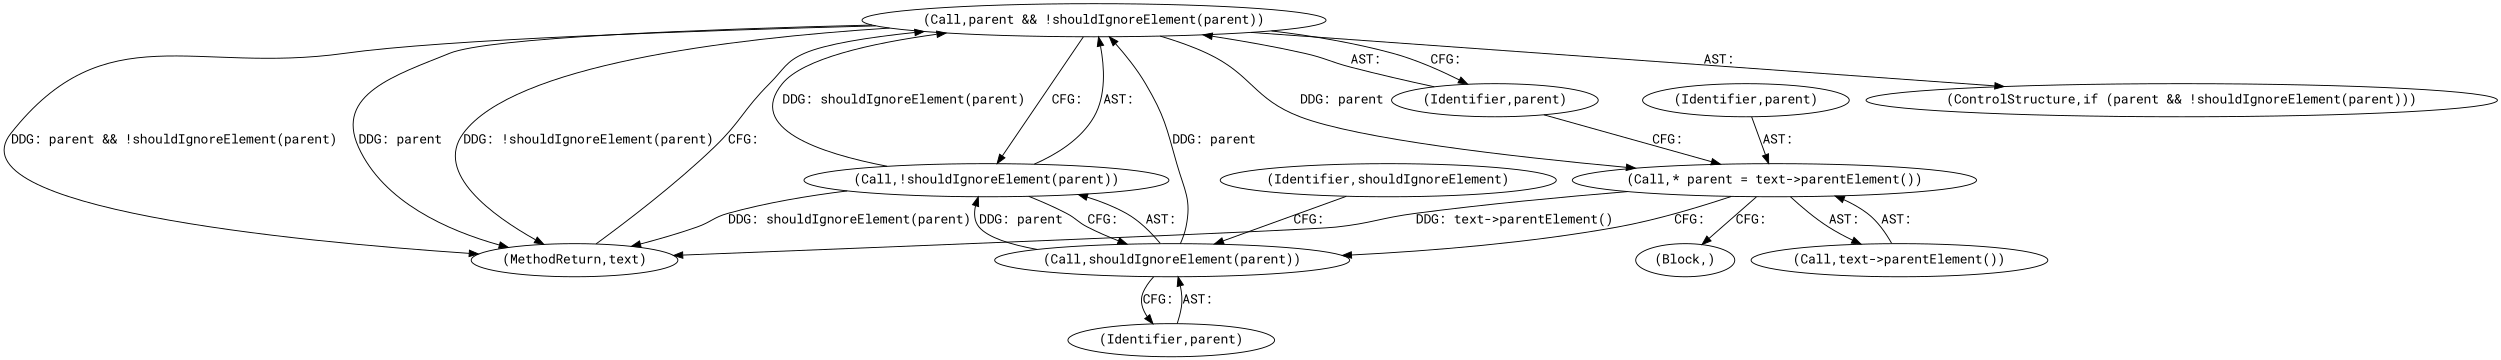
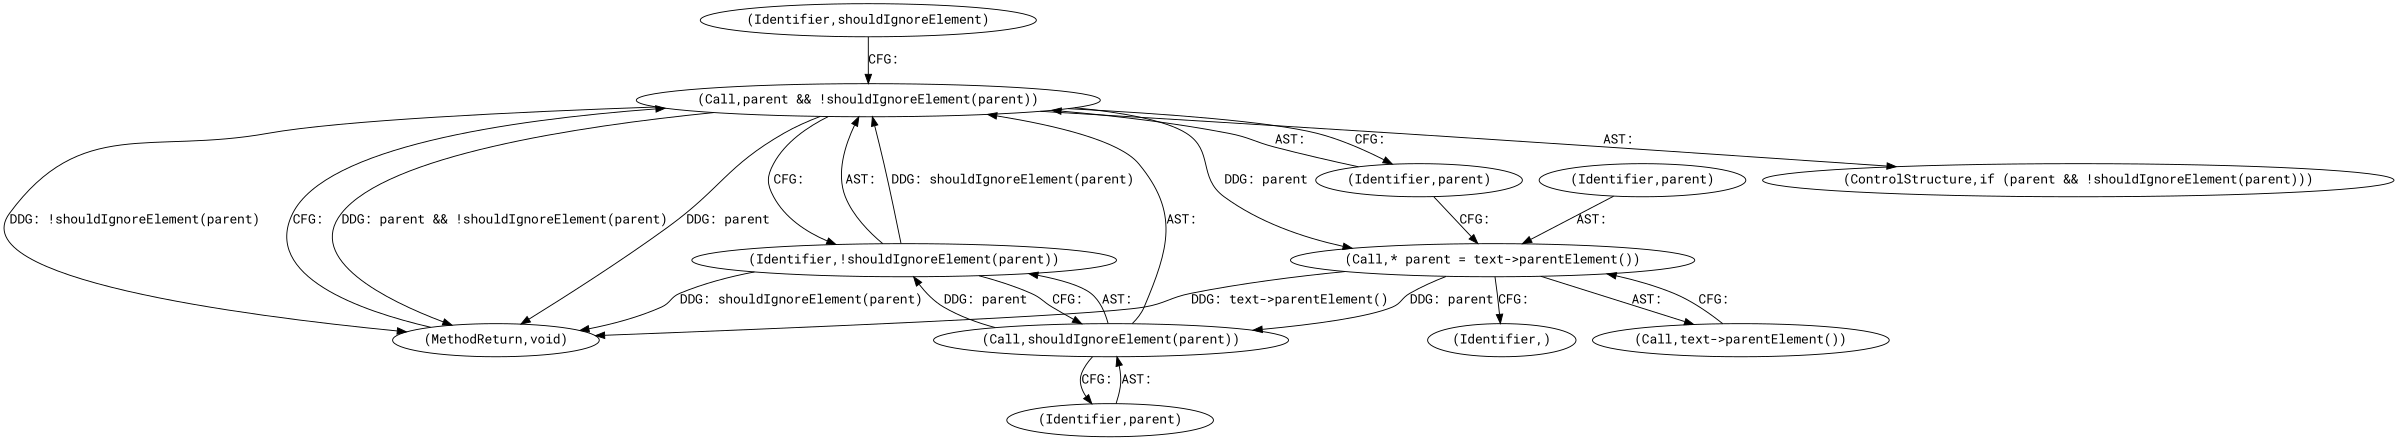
edge "(Call,shouldIgnoreElement(parent))" -> "(Call,parent && !shouldIgnoreElement(parent))": label "DDG: parent" -> "AST: "
node "(Call,!shouldIgnoreElement(parent))": label "(Call,!shouldIgnoreElement(parent))" -> "(Identifier,!shouldIgnoreElement(parent))"
edge "(Identifier,shouldIgnoreElement)" -> "(Call,shouldIgnoreElement(parent))": now "(Identifier,shouldIgnoreElement)" -> "(Call,parent && !shouldIgnoreElement(parent))"
edge "(Call,* parent = text->parentElement())" -> "(Call,shouldIgnoreElement(parent))": label "CFG: " -> "DDG: parent"
edge "(Call,text->parentElement())" -> "(Call,* parent = text->parentElement())": label "AST: " -> "CFG: "
node "(MethodReturn,text)": label "(MethodReturn,text)" -> "(MethodReturn,void)"
node "(Block,)": label "(Block,)" -> "(Identifier,)"
